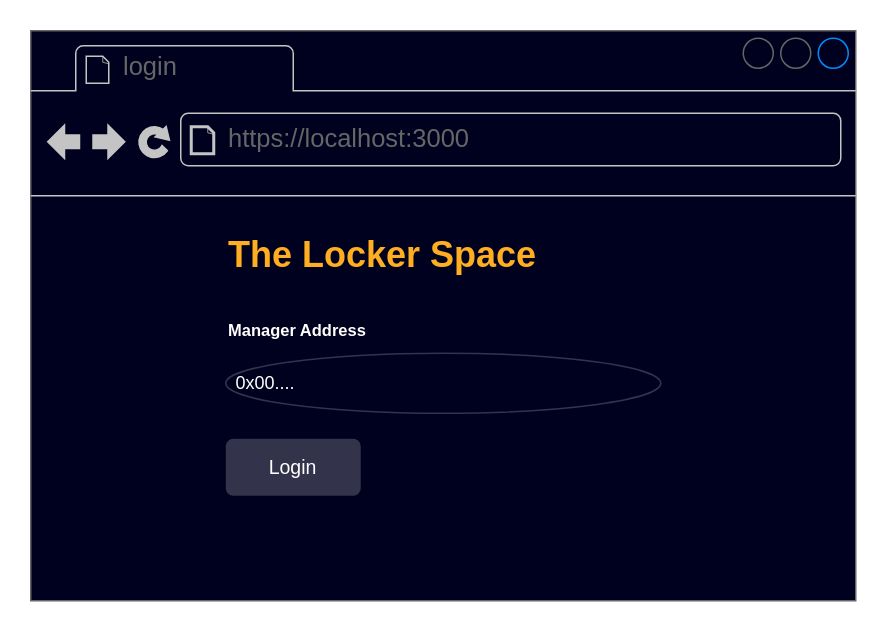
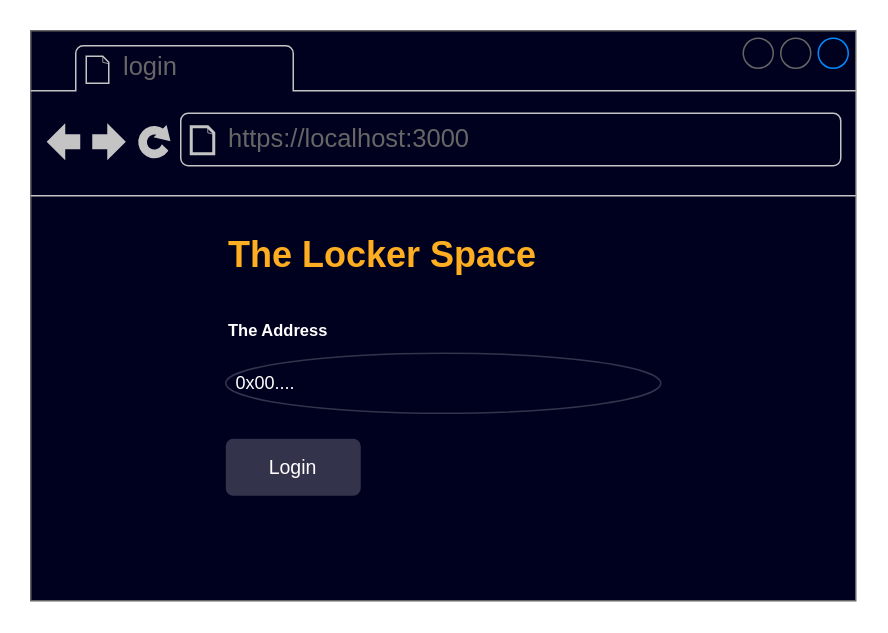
node "Manager Address": label "Manager Address" -> "The Address"
